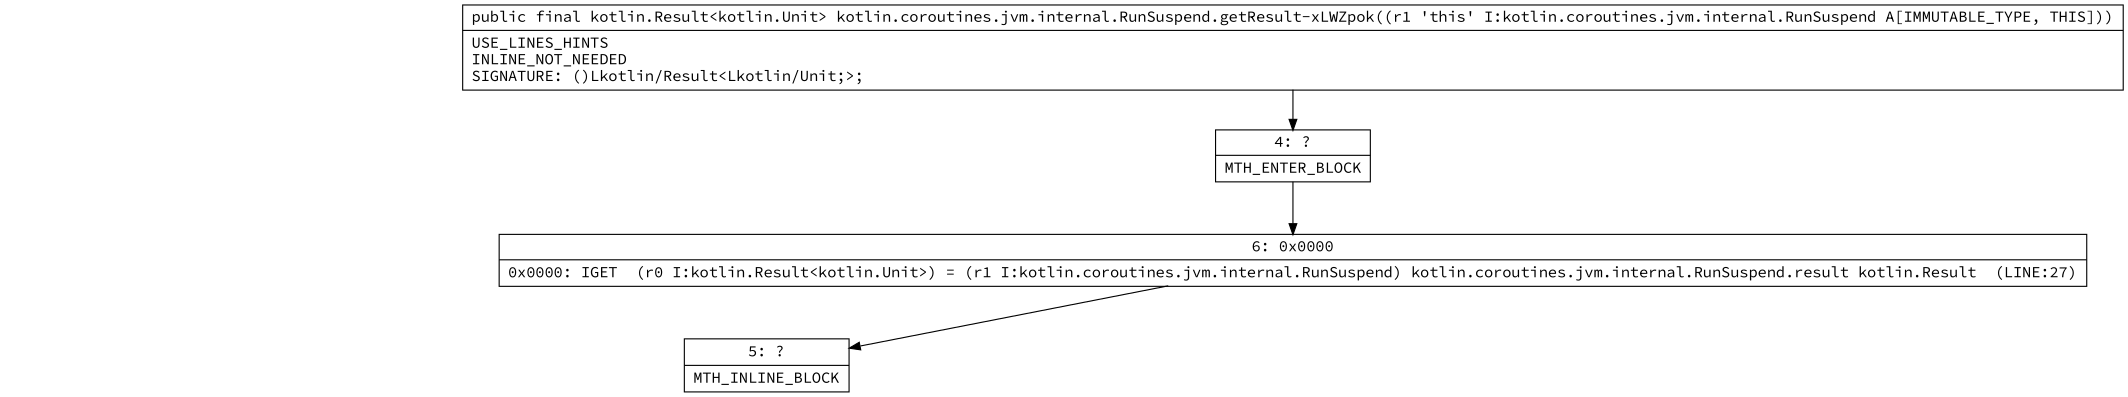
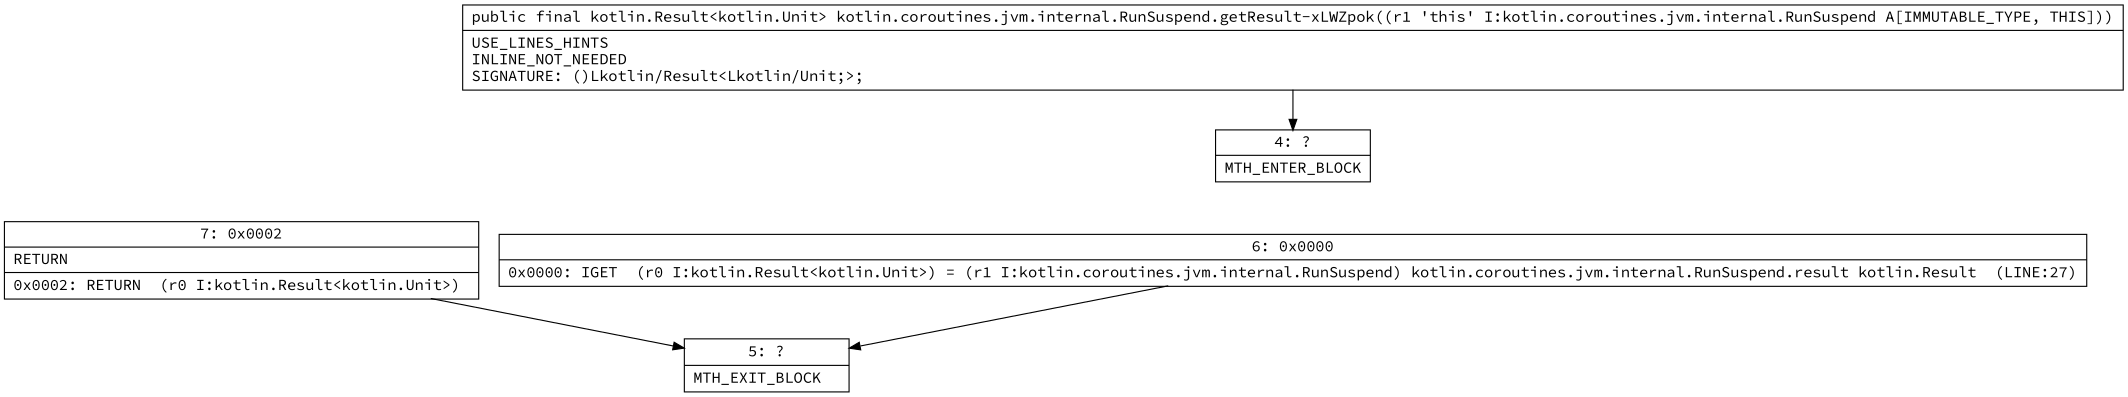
edge "4: ?" -> "6: 0x0000": removed
node "7: 0x0002": added
node "5: ?": text "MTH_INLINE_BLOCK" -> "MTH_EXIT_BLOCK"
